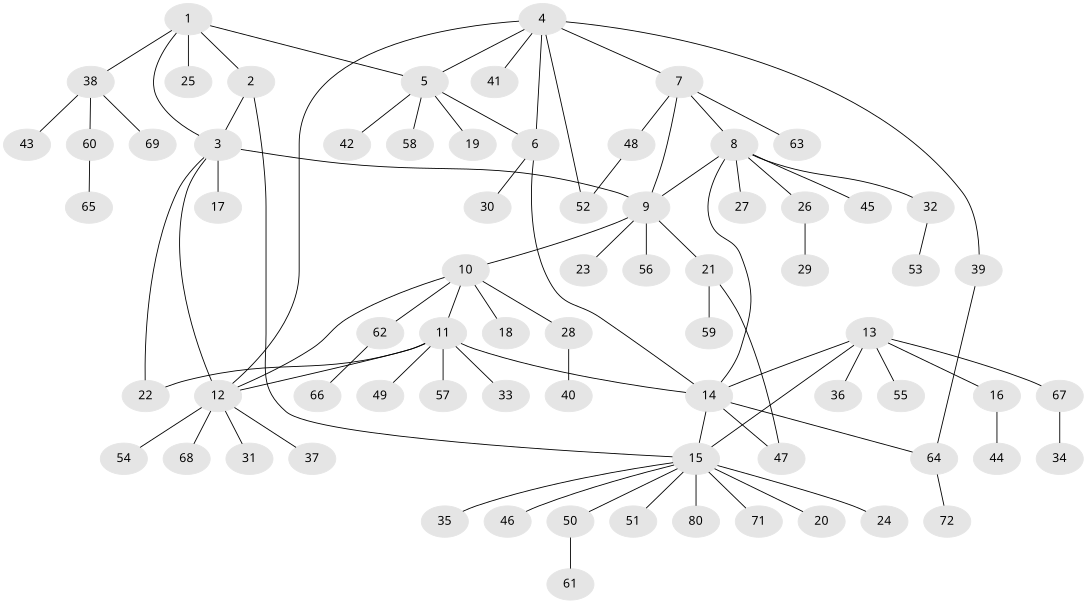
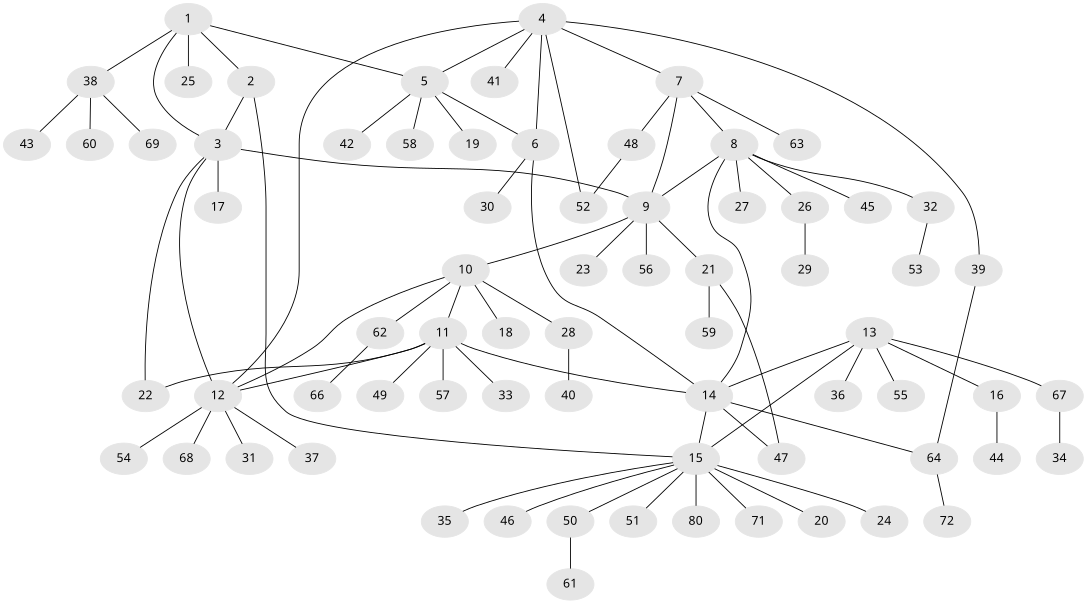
node "65": removed
